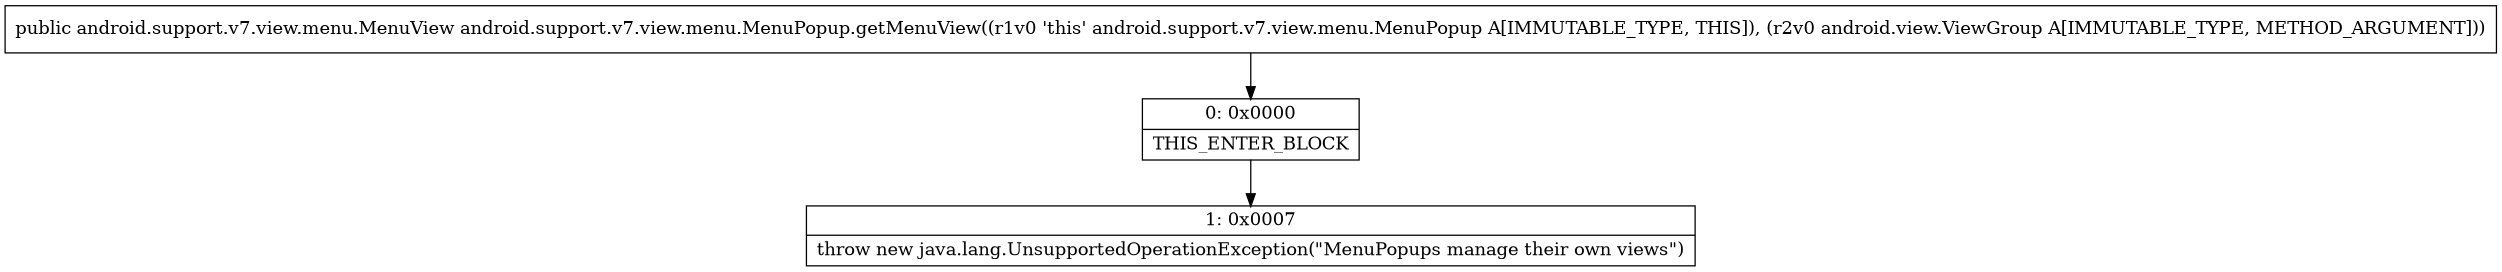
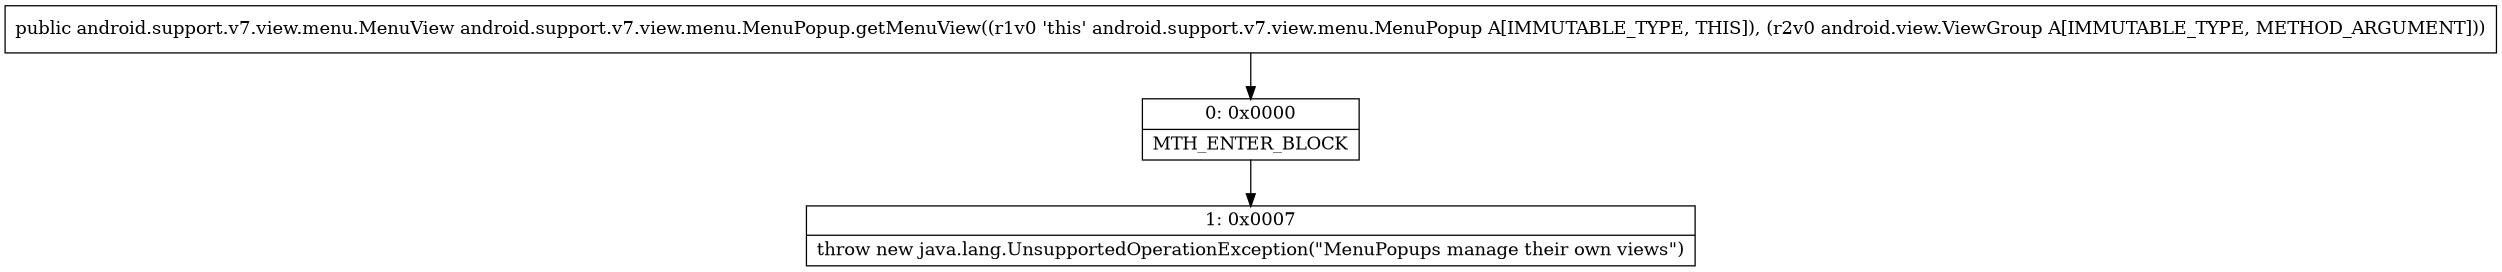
node "0: 0x0000": text "THIS_ENTER_BLOCK" -> "MTH_ENTER_BLOCK"
